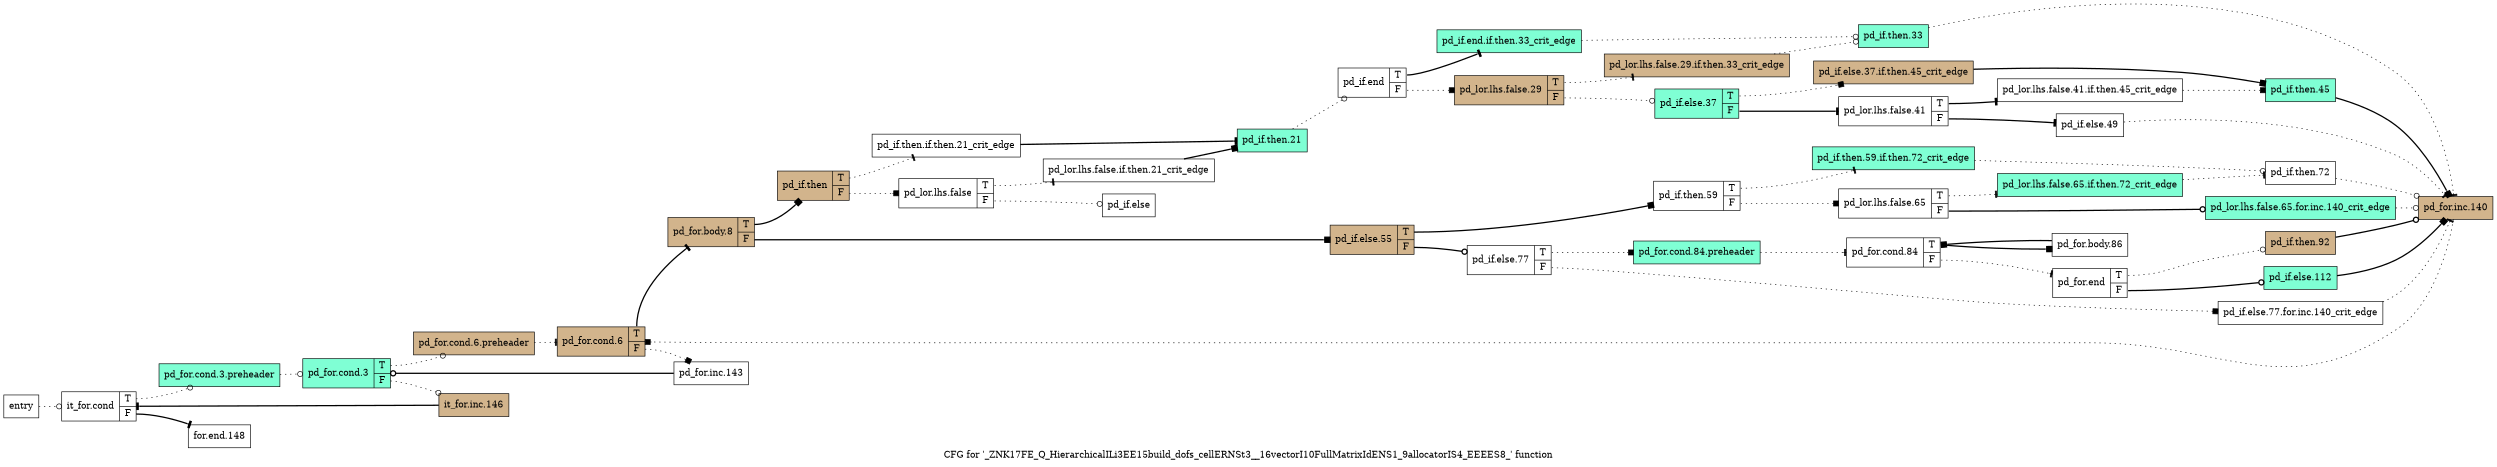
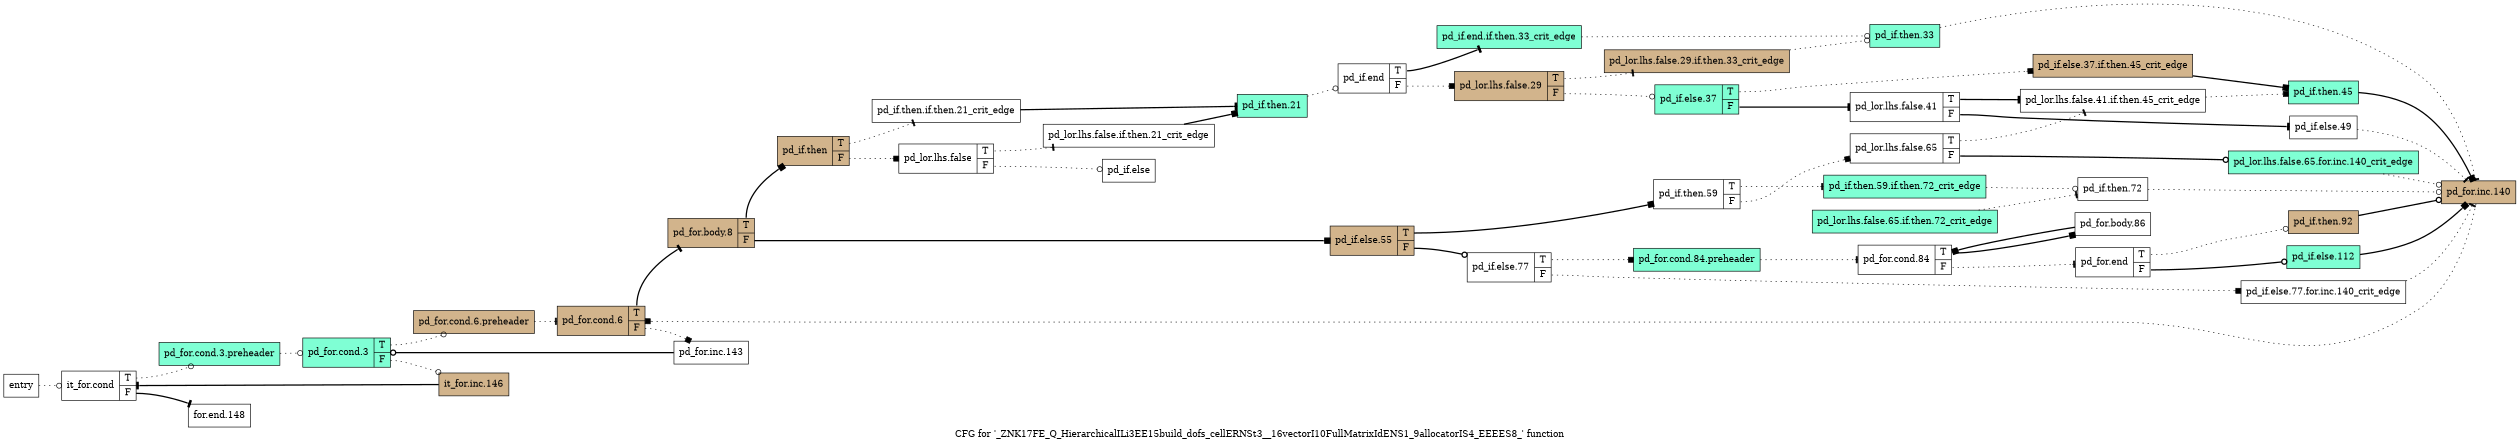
edge "pd_lor.lhs.false.65" -> "pd_lor.lhs.false.65.if.then.72_crit_edge": now "pd_lor.lhs.false.65" -> "pd_lor.lhs.false.41.if.then.45_crit_edge"
